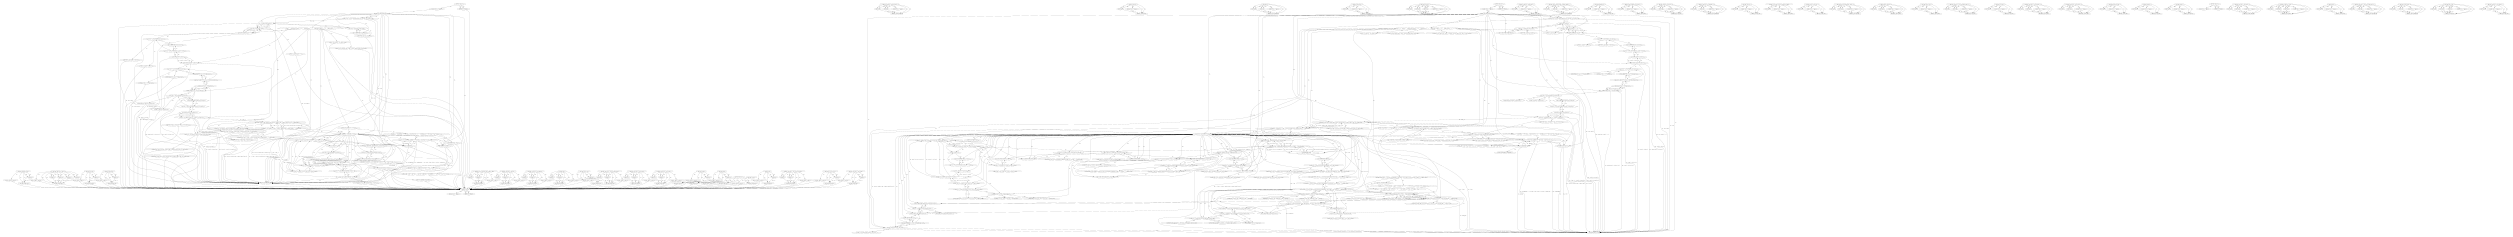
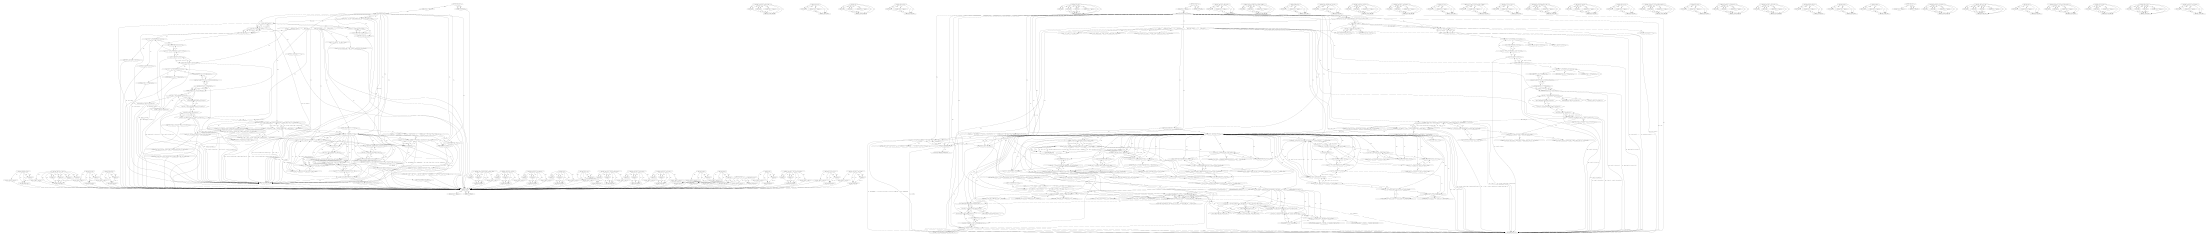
node "<(LITERAL,1,args[1].As<v8::Function>())<SUB>16</SUB>>": removed
node "<(IDENTIFIER,base,base::Bind(callback, true))<SUB>25</SUB>>": removed
